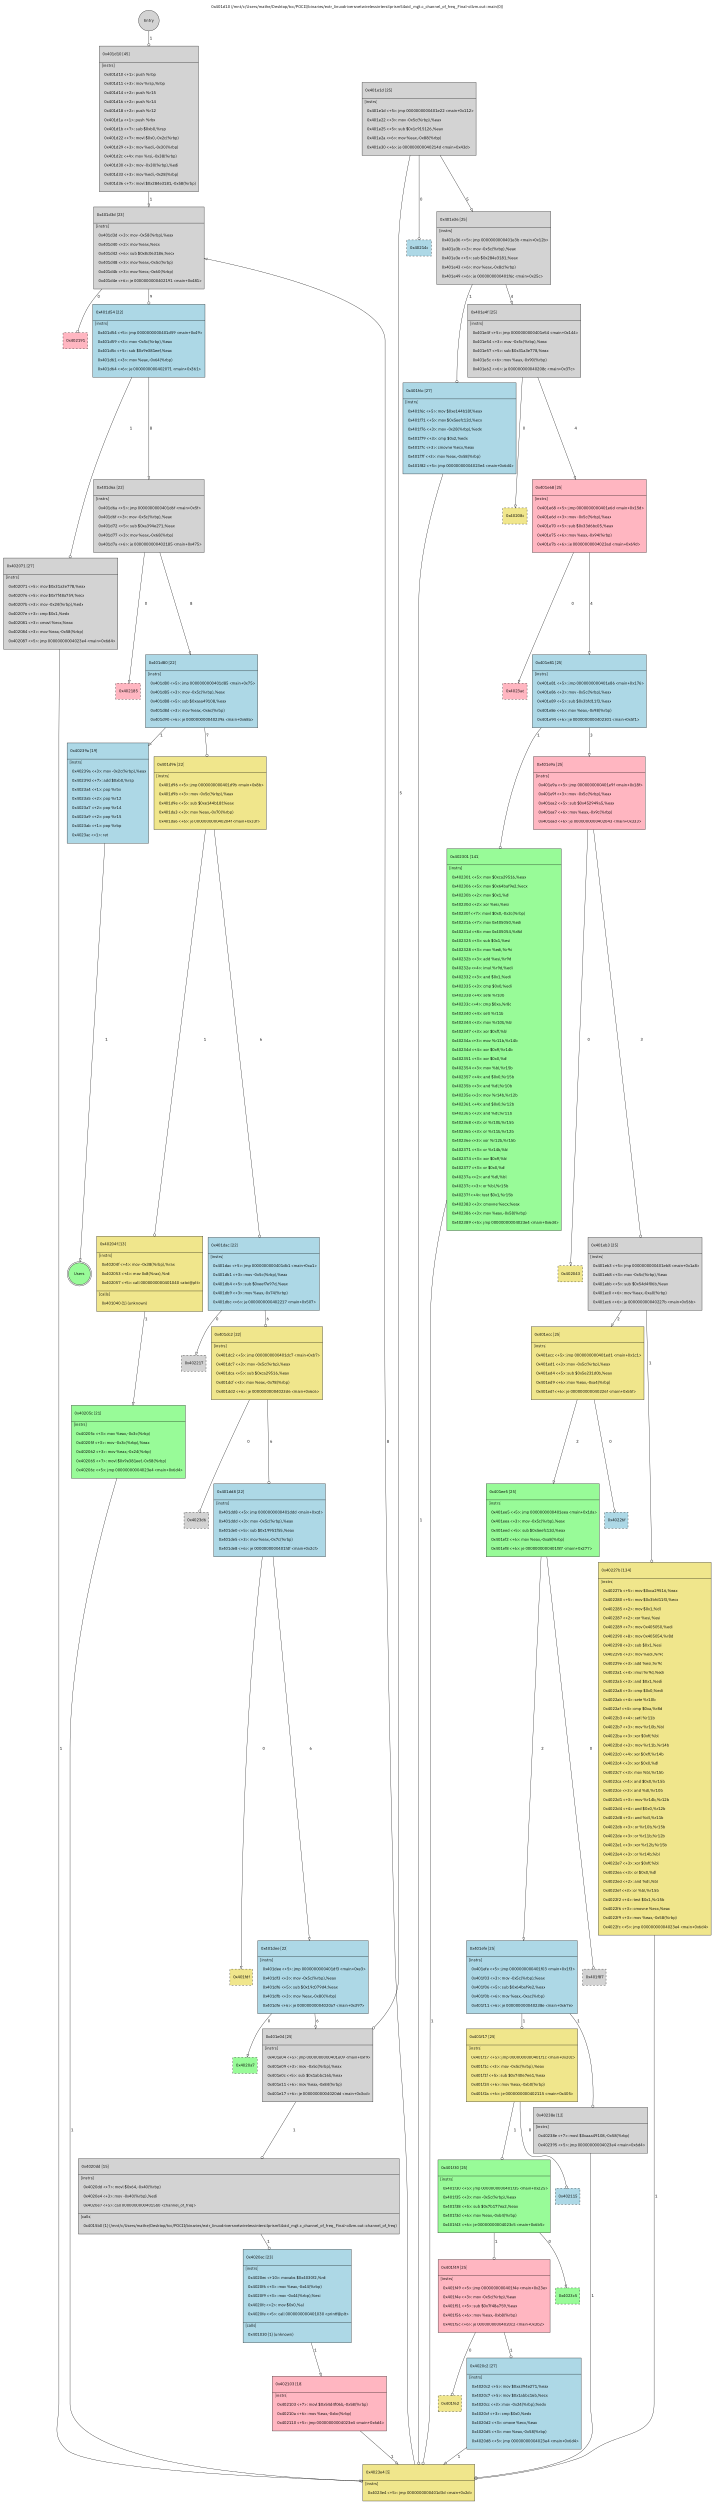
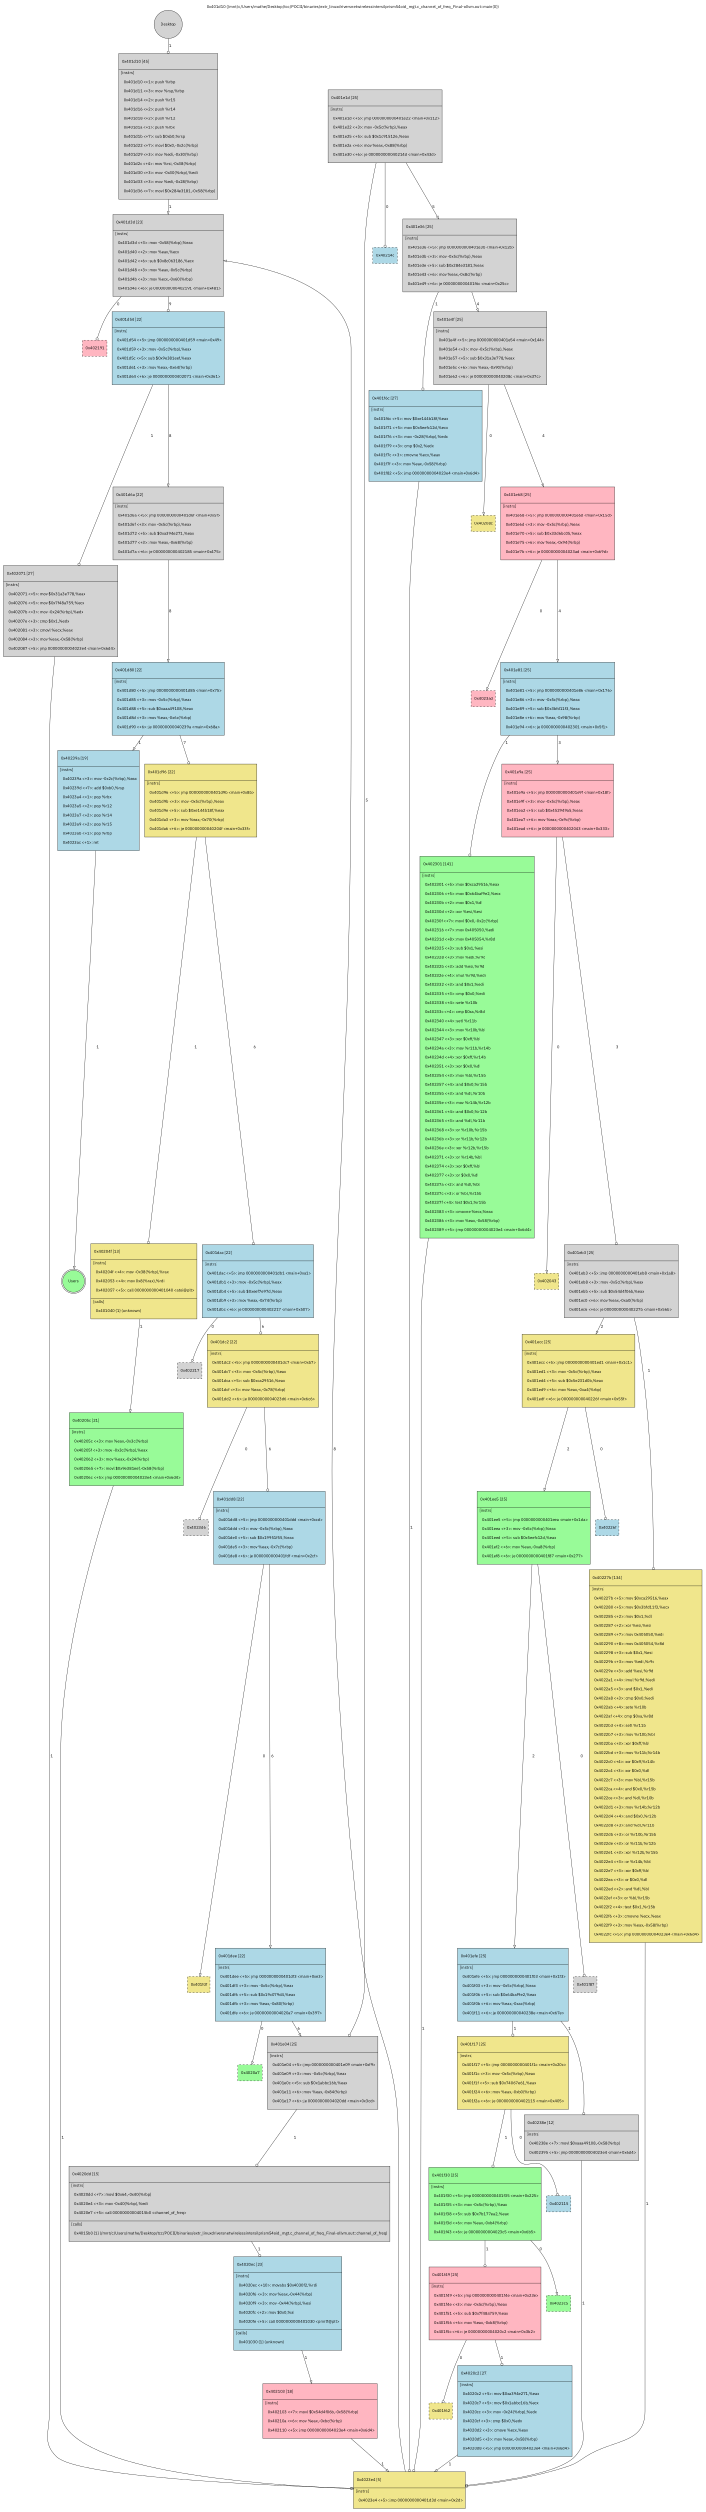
node "Entry": label "Entry" -> "Desktop"
node "0x402185": removed
